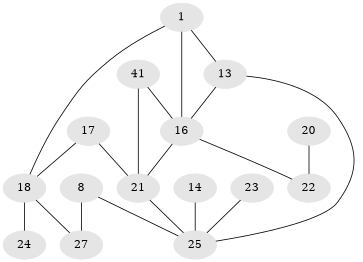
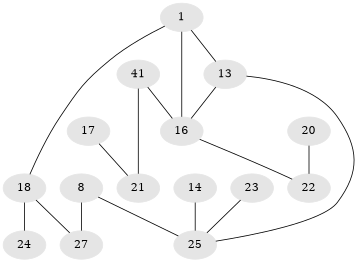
edge "17" -- "18": removed
edge "16" -- "21": removed
edge "21" -- "25": removed
